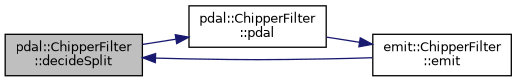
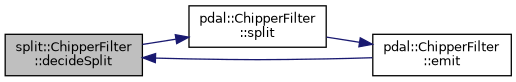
node "pdal::ChipperFilter ::pdal": label "pdal::ChipperFilter ::pdal" -> "pdal::ChipperFilter ::split"
node "pdal::ChipperFilter ::decideSplit": label "pdal::ChipperFilter ::decideSplit" -> "split::ChipperFilter ::decideSplit"
node "emit::ChipperFilter ::emit": label "emit::ChipperFilter ::emit" -> "pdal::ChipperFilter ::emit"
